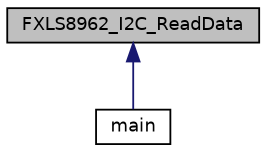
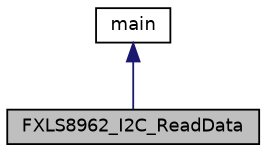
edge "main" -> "FXLS8962_I2C_ReadData": reversed
